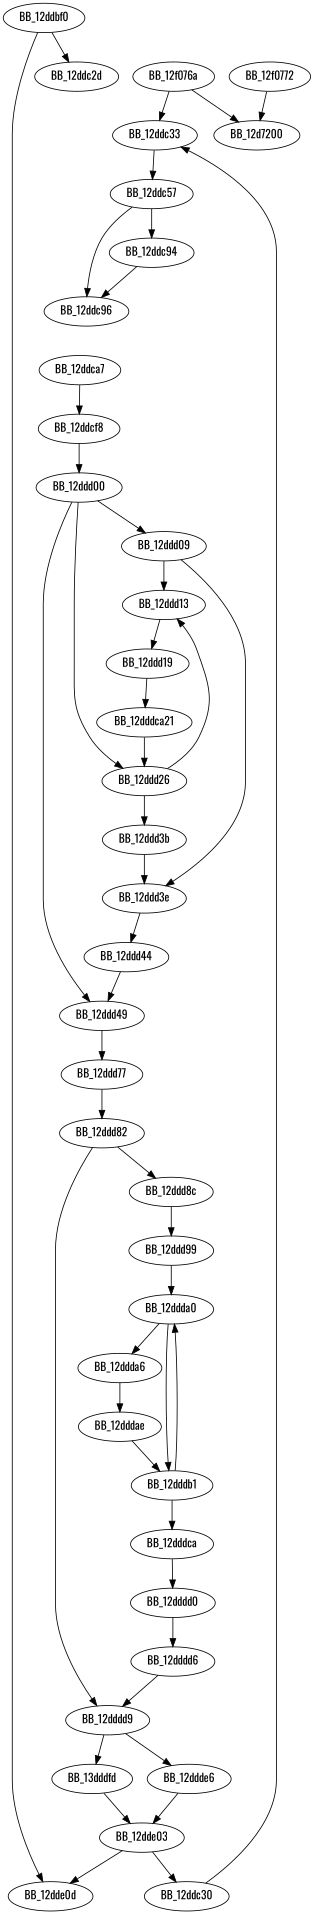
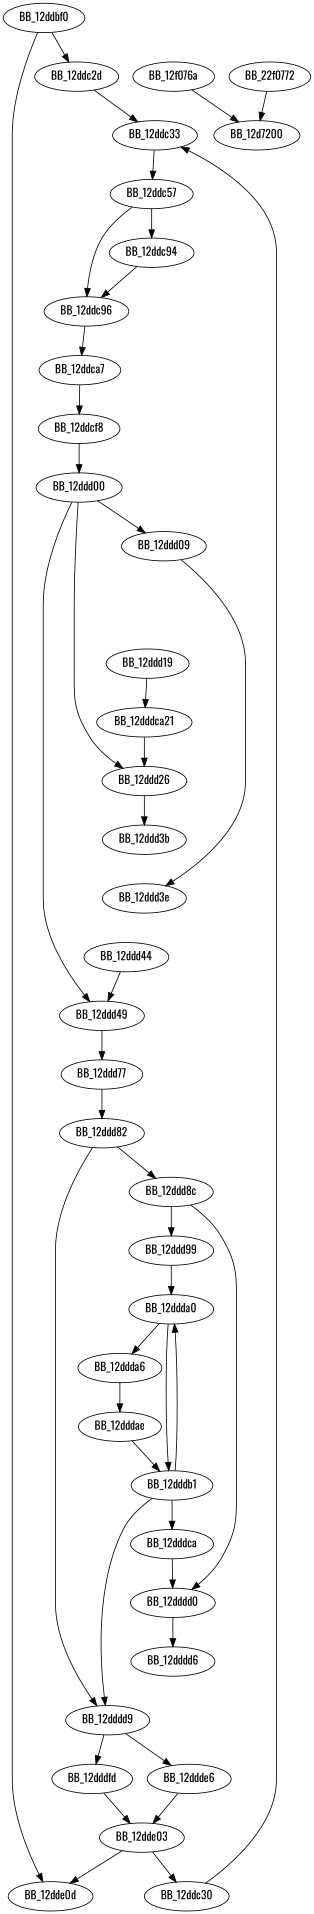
node "BB_12f0772": label "BB_12f0772" -> "BB_22f0772"
edge "BB_12f076a" -> "BB_12ddc33": now "BB_12ddc2d" -> "BB_12ddc33"
edge "BB_12ddc96" -> "BB_12ddca7": added
node "BB_12ddd13": removed
edge "BB_12ddd3b" -> "BB_12ddd3e": removed
edge "BB_12ddd3e" -> "BB_12ddd44": removed
edge "BB_12ddd8c" -> "BB_12dddd0": added
edge "BB_12dddd6" -> "BB_12dddd9": now "BB_12dddb1" -> "BB_12dddd9"
node "BB_13dddfd": label "BB_13dddfd" -> "BB_12dddfd"
